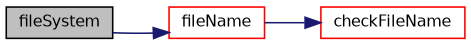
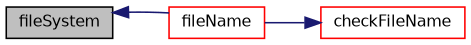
edge "fileSystem" -> "fileName": reversed
